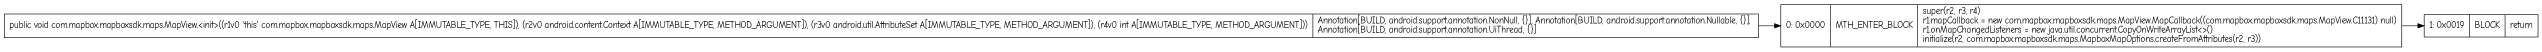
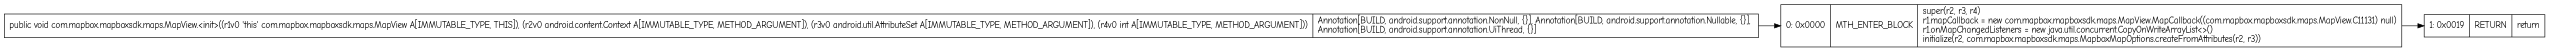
node "1: 0x0019": text "BLOCK" -> "RETURN"
